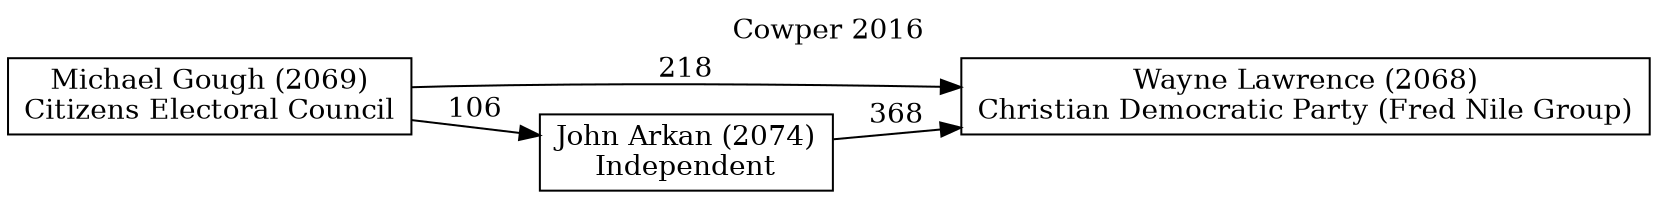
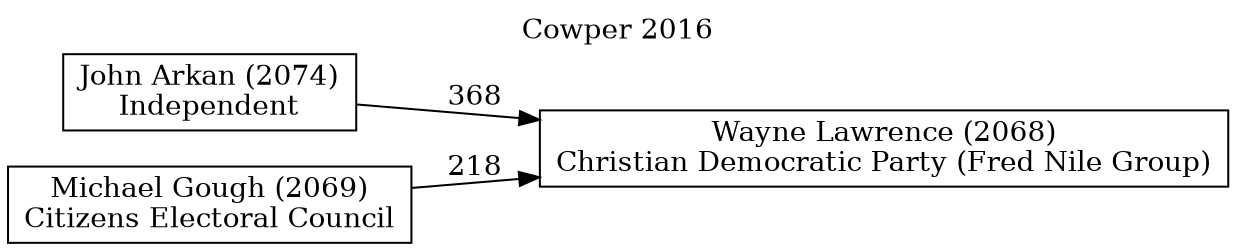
edge "Michael Gough (2069) Citizens Electoral Council" -> "John Arkan (2074) Independent": removed, label "106"
